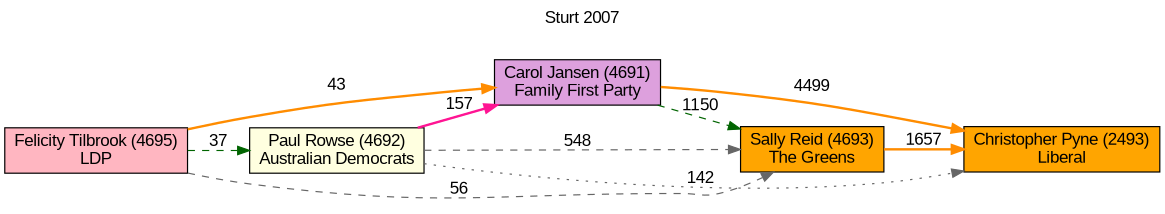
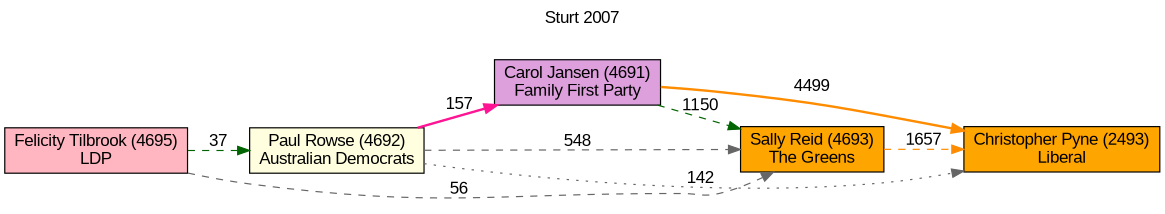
edge "Felicity Tilbrook (4695) LDP" -> "Carol Jansen (4691) Family First Party": removed, label "43"
edge "Sally Reid (4693) The Greens" -> "Christopher Pyne (2493) Liberal": style bold -> dashed
